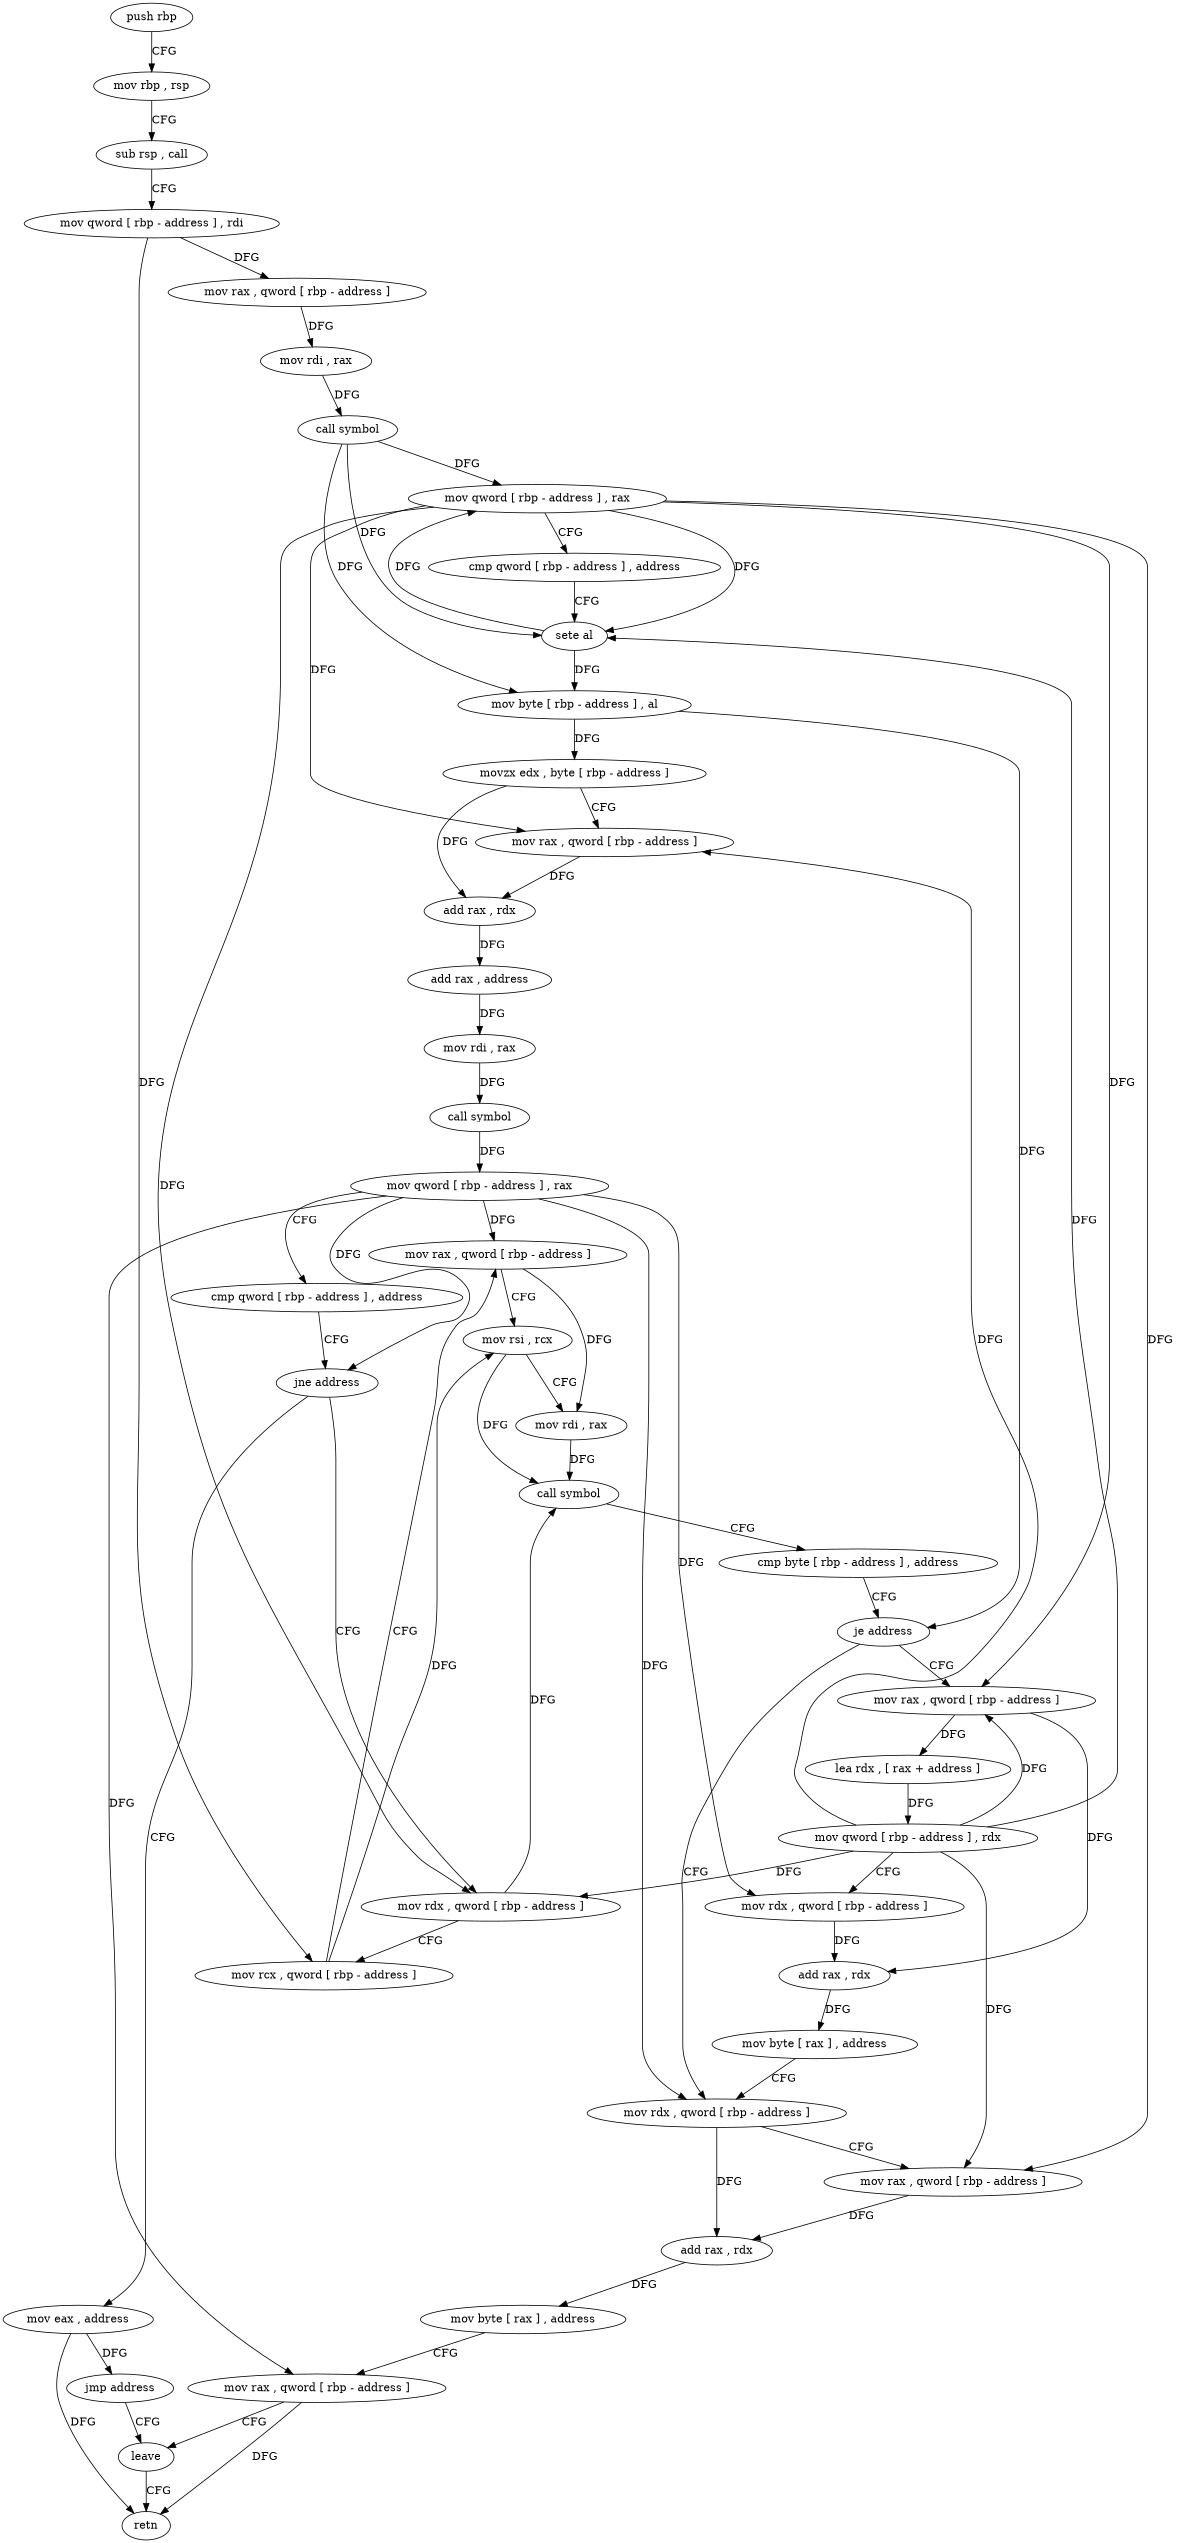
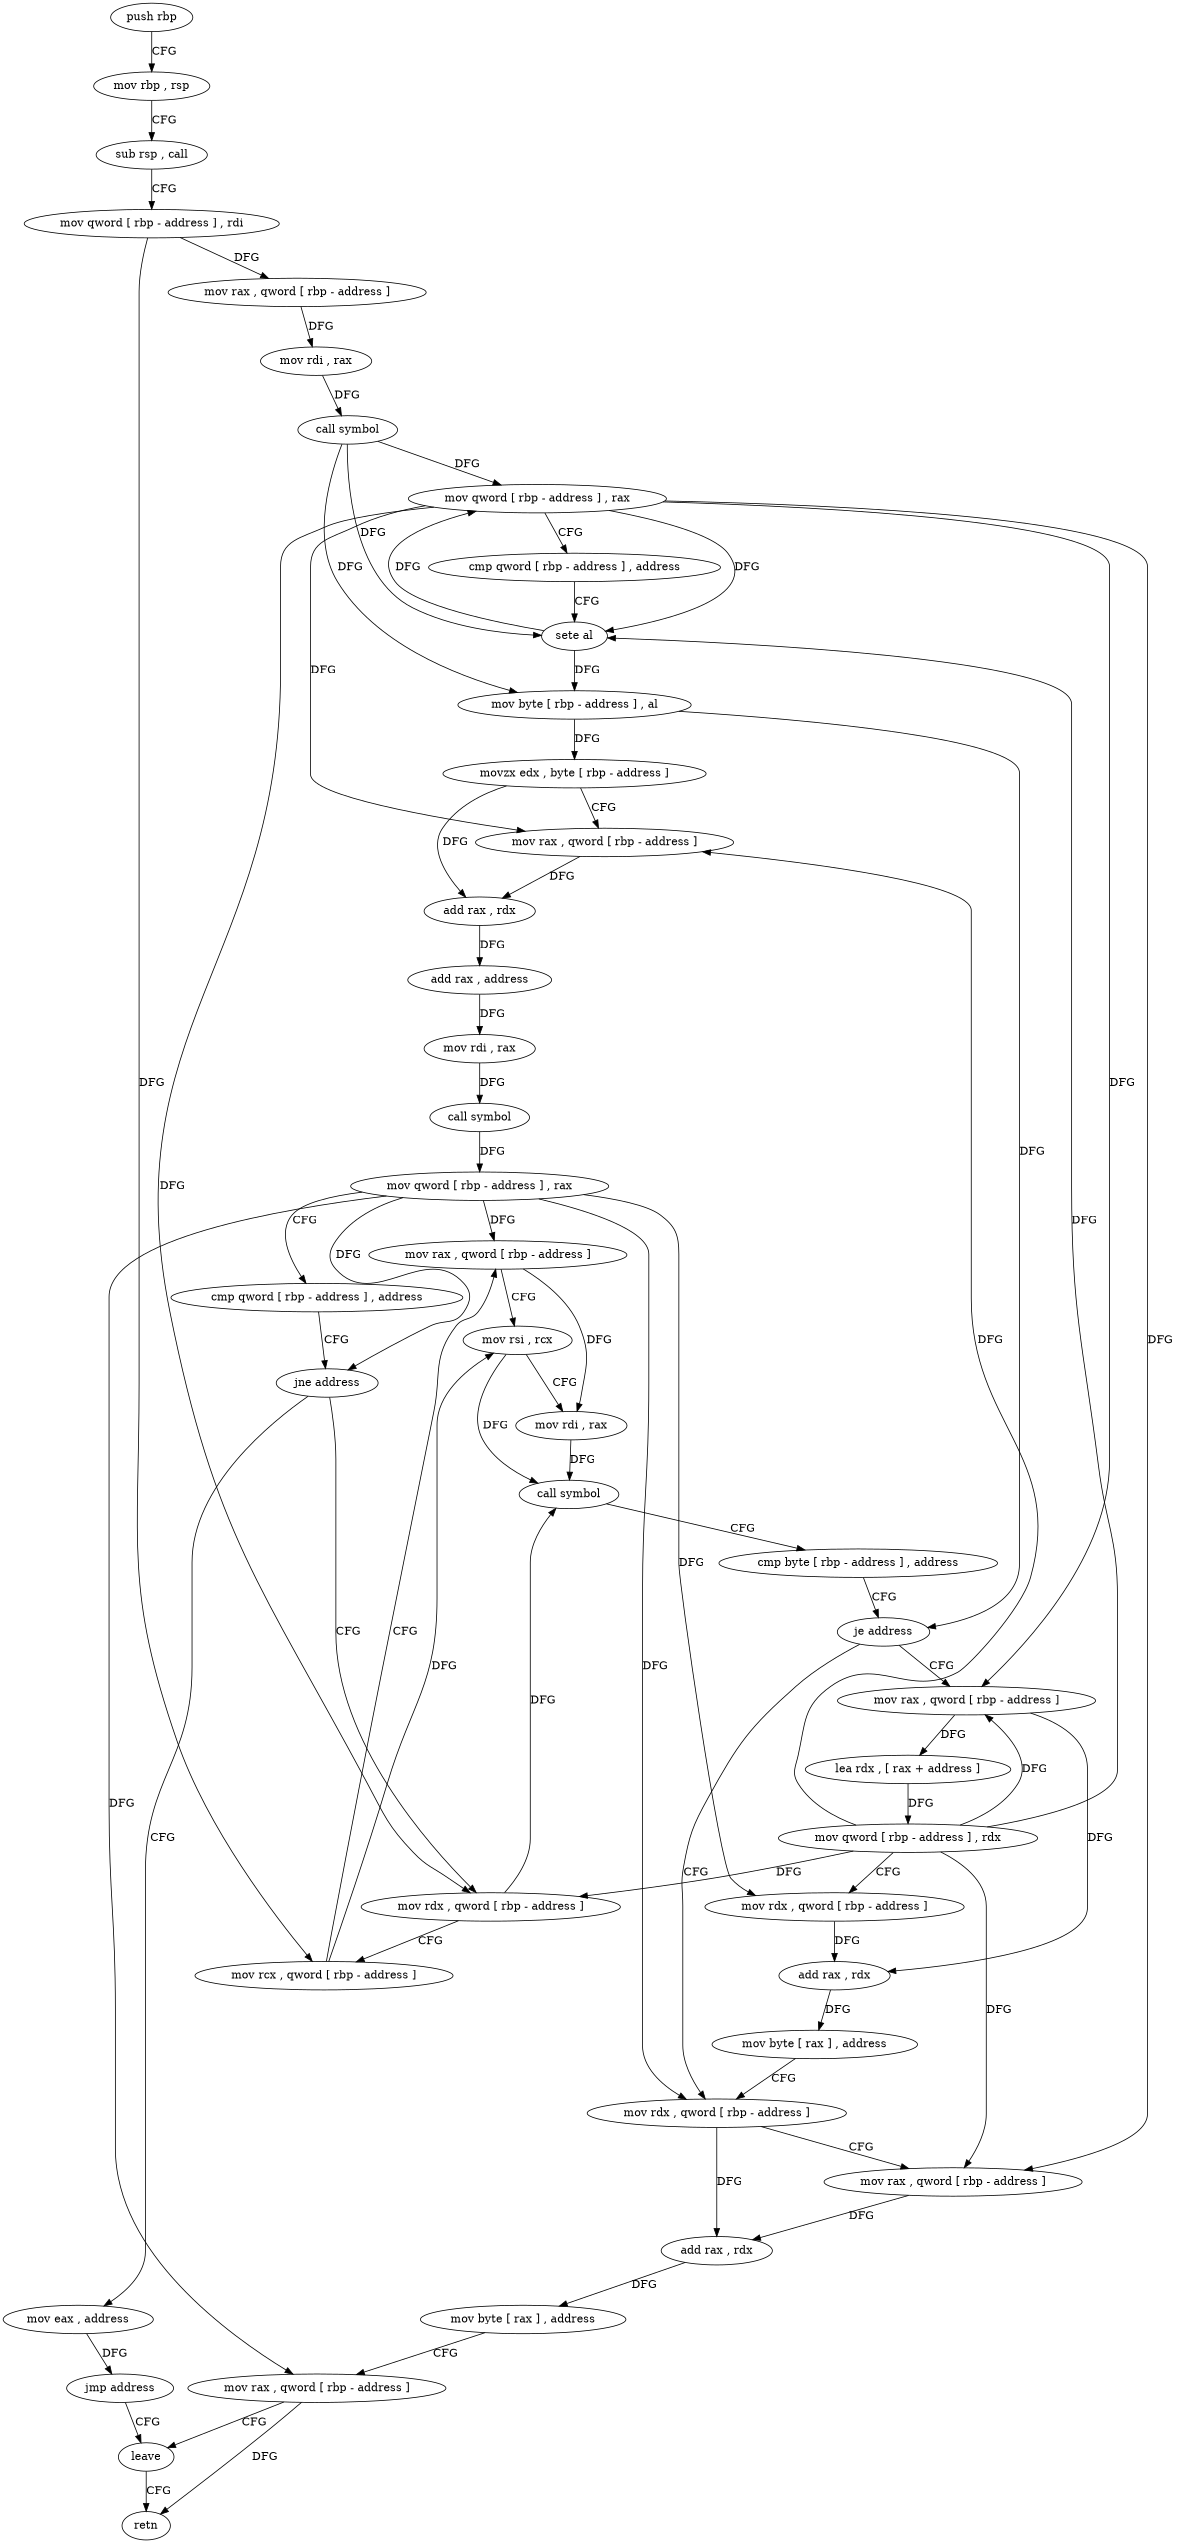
edge "mov eax , address" -> "retn": removed, label "DFG"
